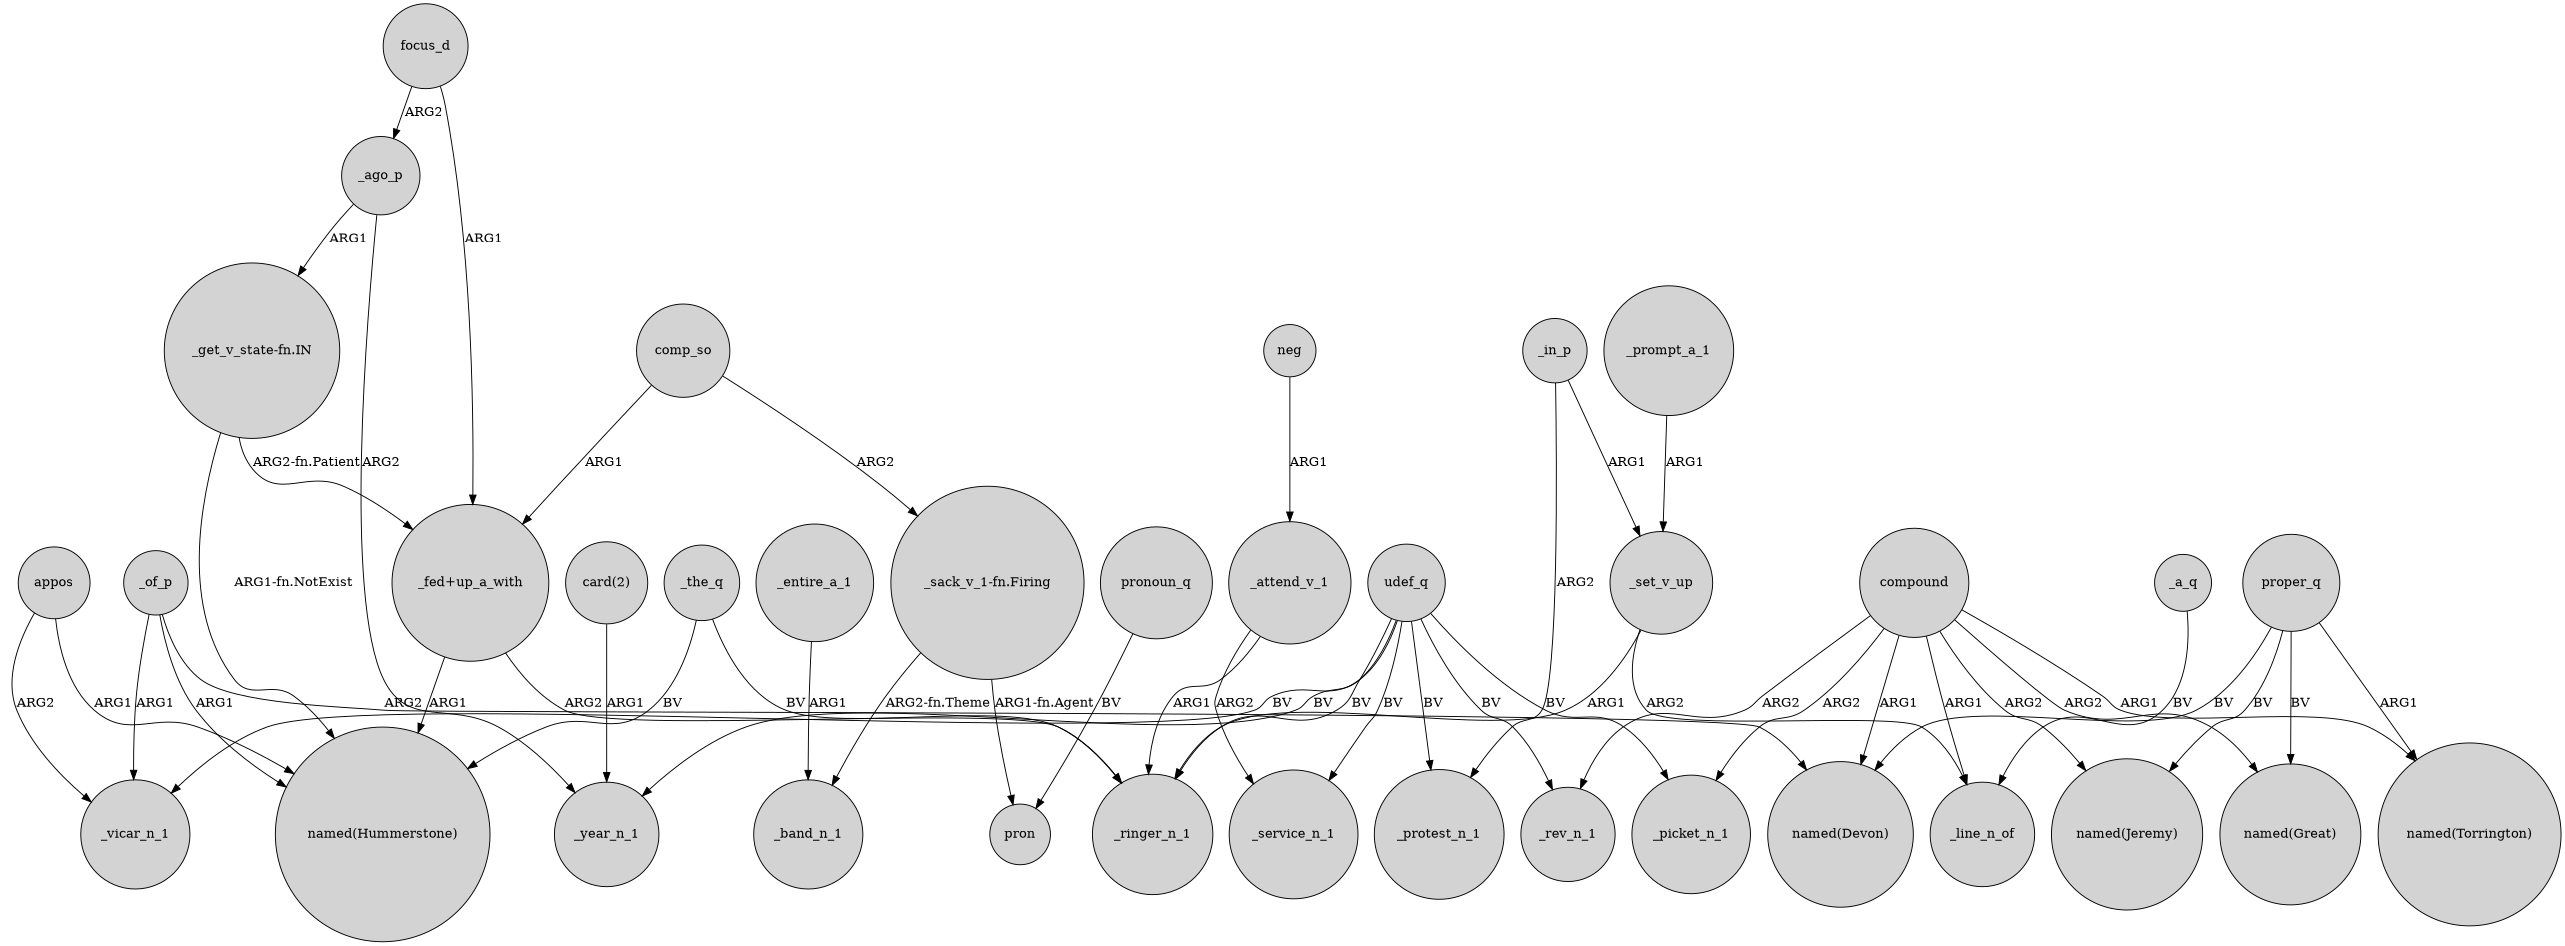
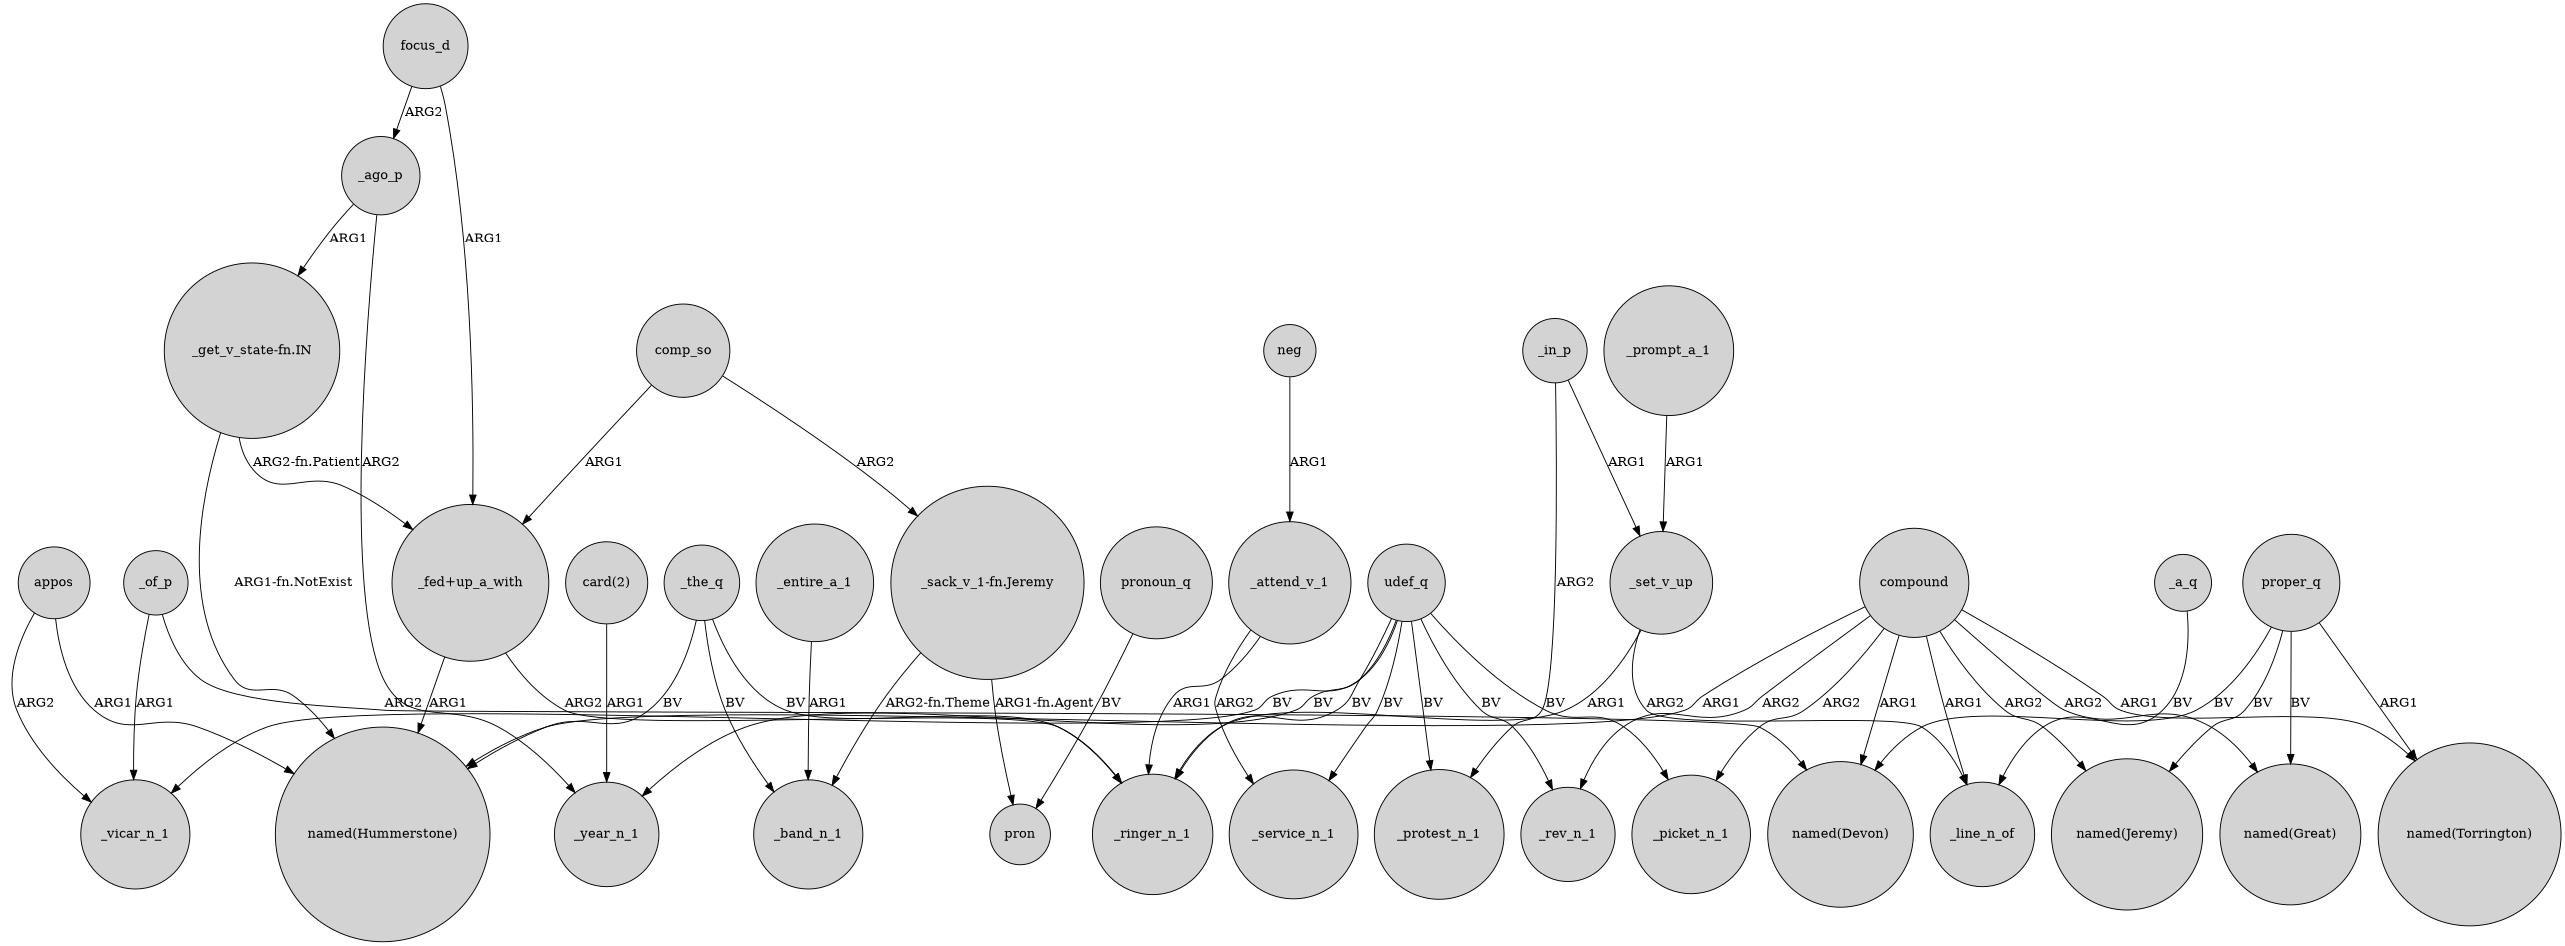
node "_sack_v_1-fn.Firing": label "_sack_v_1-fn.Firing" -> "_sack_v_1-fn.Jeremy"
edge "_the_q" -> "_band_n_1": added, label "BV"
edge "_of_p" -> "named(Hummerstone)": now "compound" -> "named(Hummerstone)"
